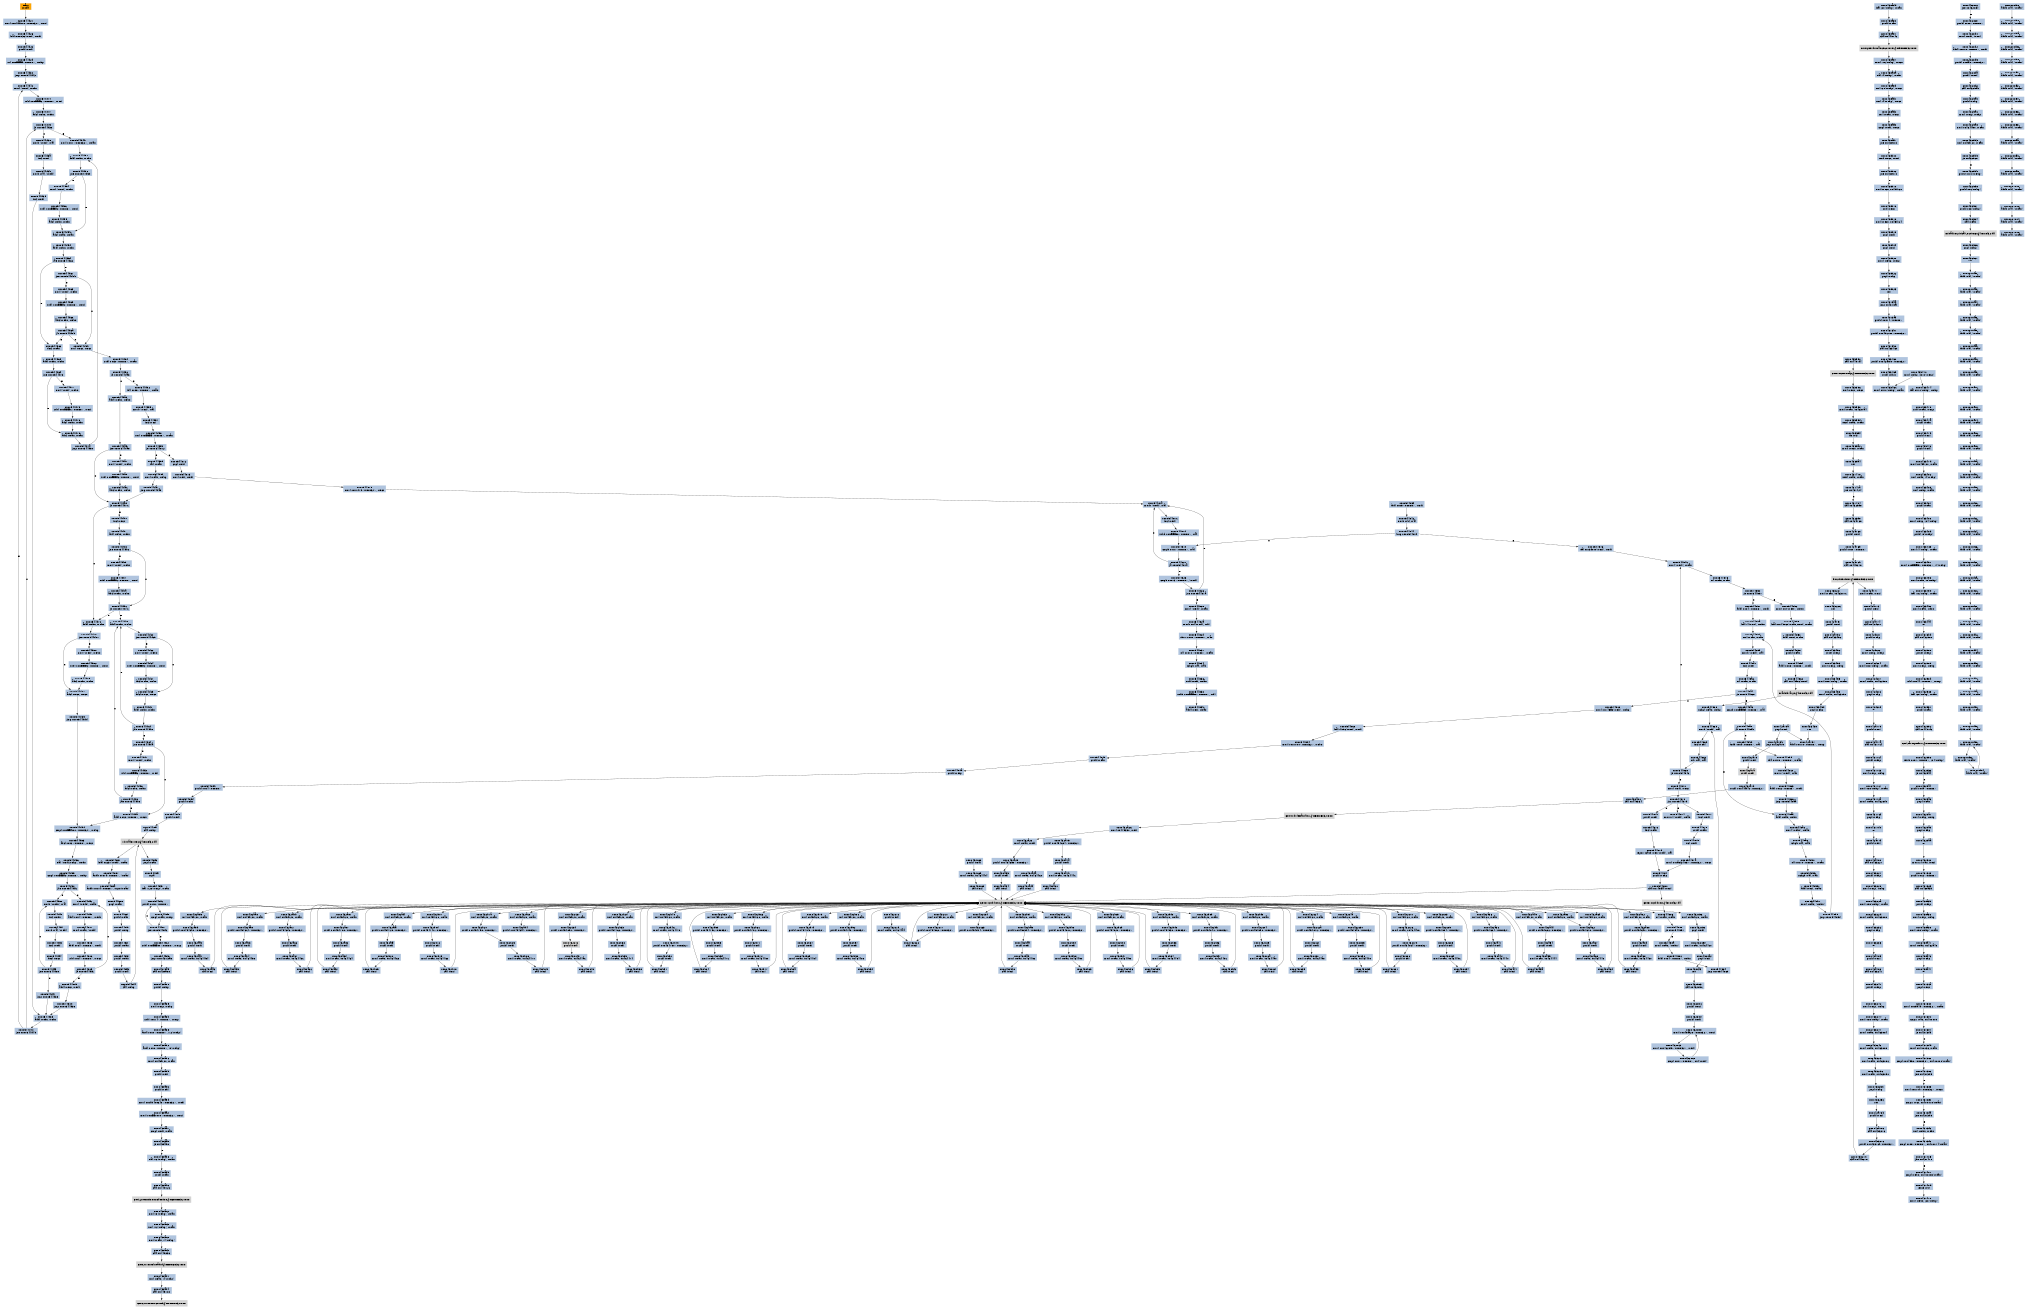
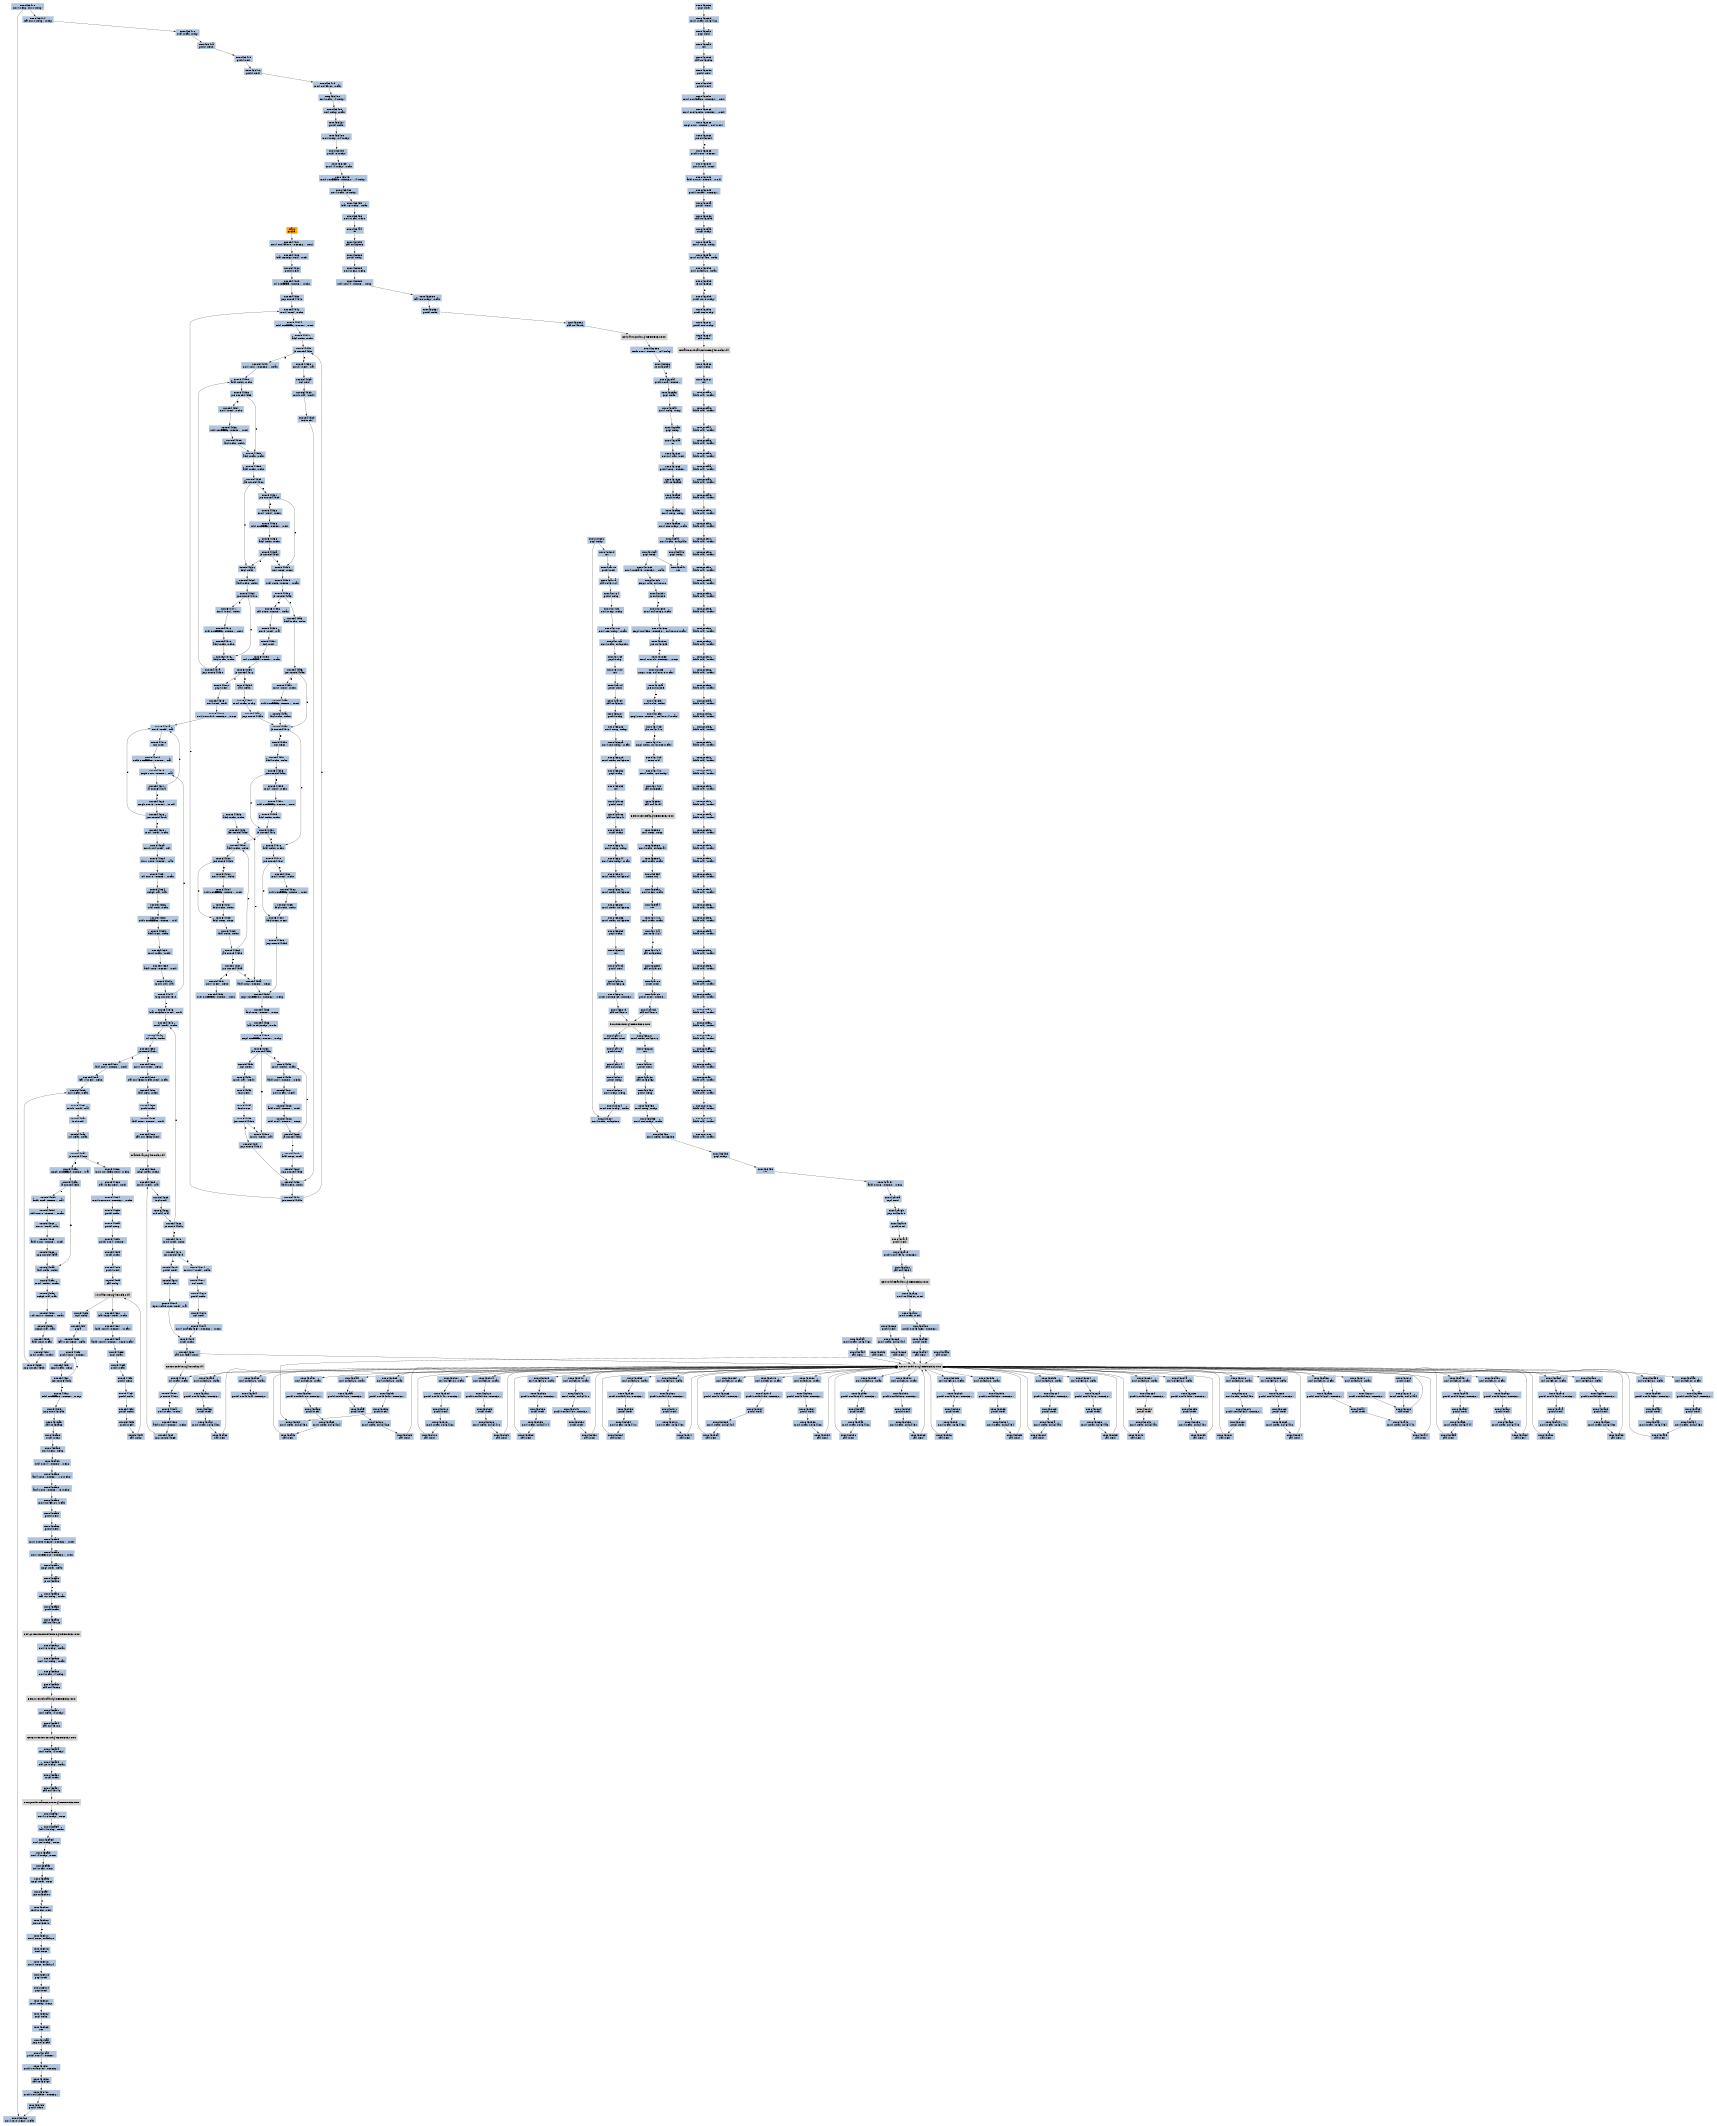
node "0x0043359f fde %cl": label "0x0043359f fde %cl" -> "0x0043359f setne %cl"
edge "0x0042dc07 movl %eax, 0x462588" -> "0x0042dc0c popl %ebp": reversed
edge "0x0042a79a popl %esi" -> "0x0042a797 addl $0x18<UINT8>, %esp": reversed
edge "0x00000fe4 addb %al, (%eax)" -> "0x00000fe0 addb %al, (%eax)": now "0x00000fe4 addb %al, (%eax)" -> "0x00000fe6 addb %al, (%eax)"
edge "0x00544dd3 subl $0xfffffffc<UINT8>, %esi" -> "0x00544dd6 adcl %ebx, %ebx": removed
node "0x00431413 call 0x433590": added
edge "0x00544e72 jns 0x00544e7b" -> "0x00544e77 incl %edi": now "0x00544e74 movzwl (%edi), %eax" -> "0x00544e77 incl %edi"
edge "0x00544dee movb (%edx), %al" -> "0x00544df0 incl %edx": now "0x00544dec jbe 0x00544dfc" -> "0x00544df0 incl %edx"
node "0x00432c96 xorl 0x45f120, %eax": removed
edge "0x00432a6f xorl 0x45f120, %eax" -> "0x00432a62 pushl $0x454678<UINT32>": now "0x00432a6f xorl 0x45f120, %eax" -> "0x00432a75 pushl $0x454684<UINT32>"
node "0x00544e3d movl %eax, (%edi)": added
edge "0x00432aa1 movl %eax, 0x464454" -> "0x00432aa6 call %esi": removed
edge "0x00432bf7 movl %eax, 0x46449c" -> "0x00432bfc call %esi": reversed
edge "0x0043ea47 ret" -> "0x004313ca popl %ecx": reversed
edge "0x004328c8 cmpl $0x1<UINT8>, 0x4(%esi)" -> "0x004328be movl $0x45fa28<UINT32>, %esi": now "0x004328c8 cmpl $0x1<UINT8>, 0x4(%esi)" -> "0x004328cc jne 0x4328e4"
node "0x0043eada xorl %eax, -4(%ebp)": added
